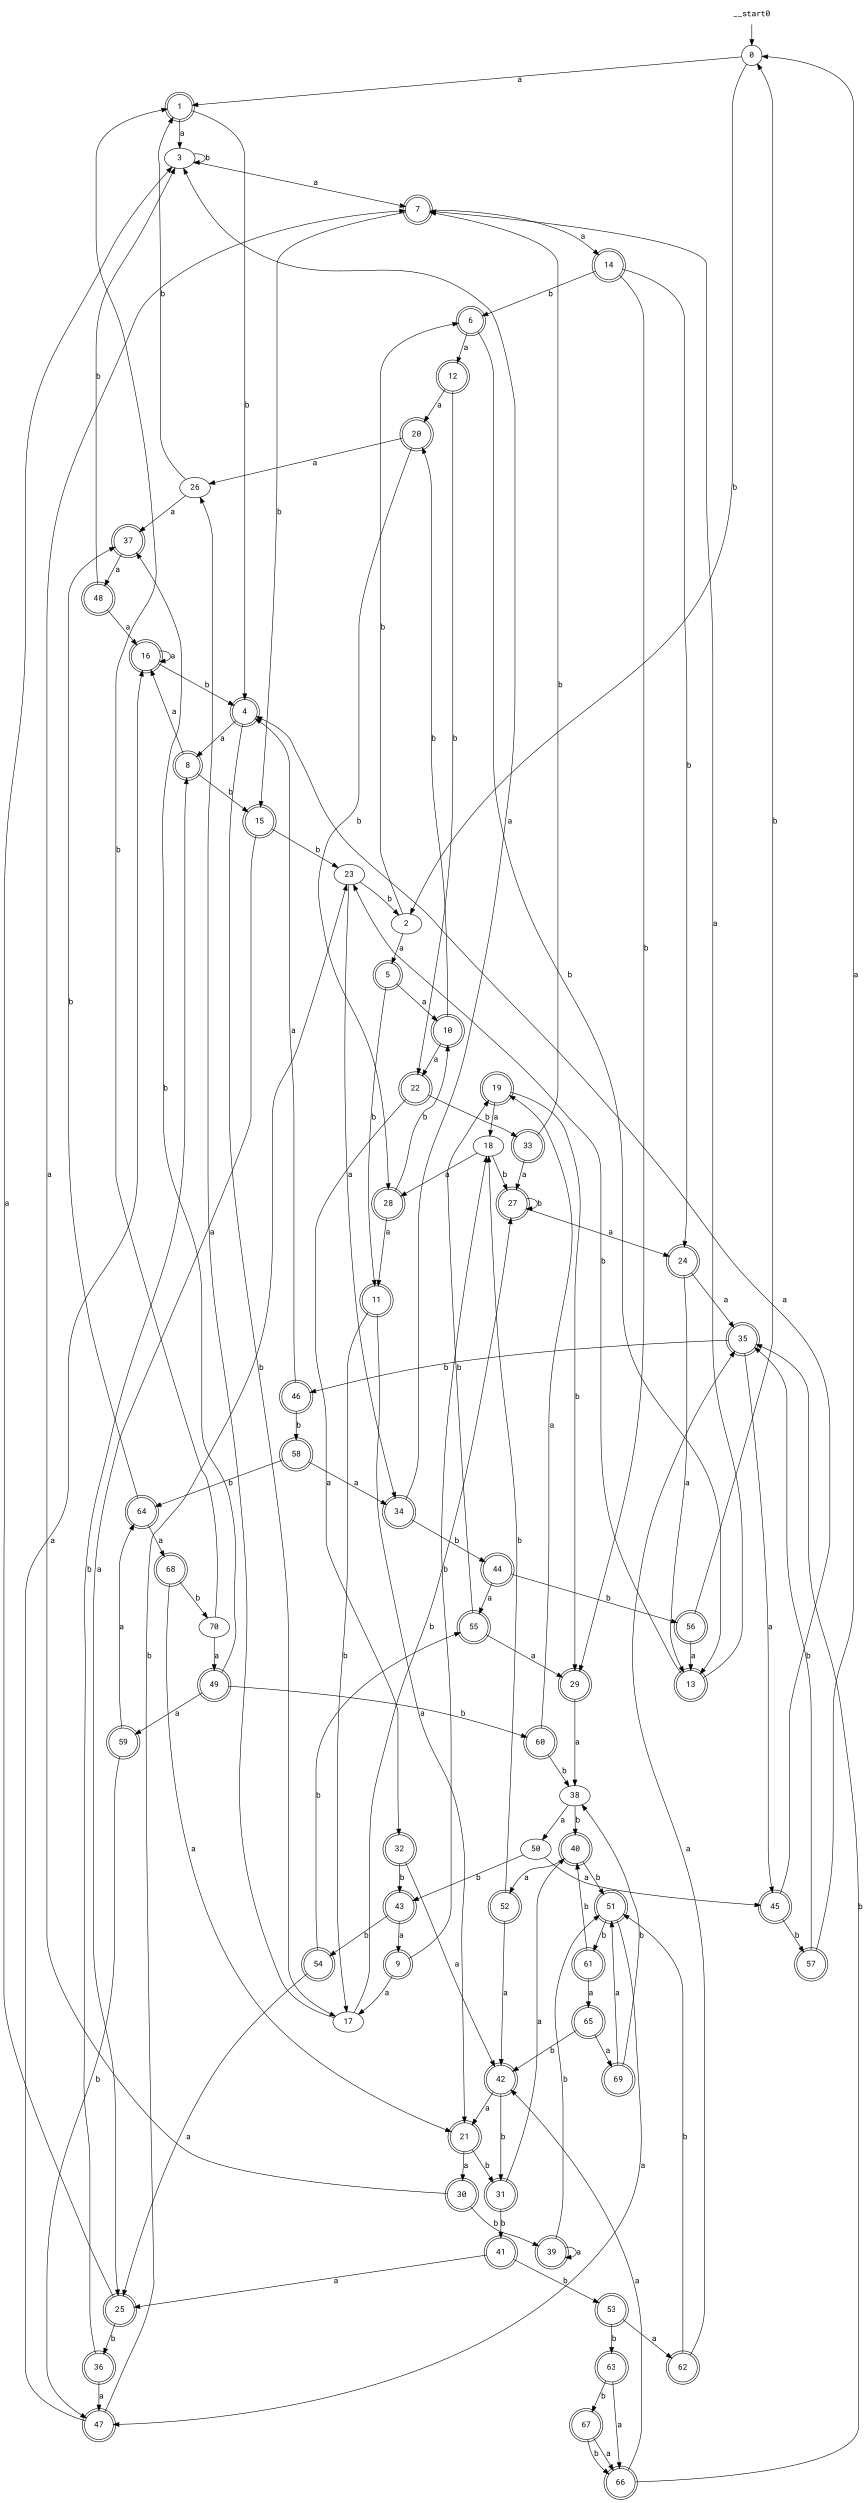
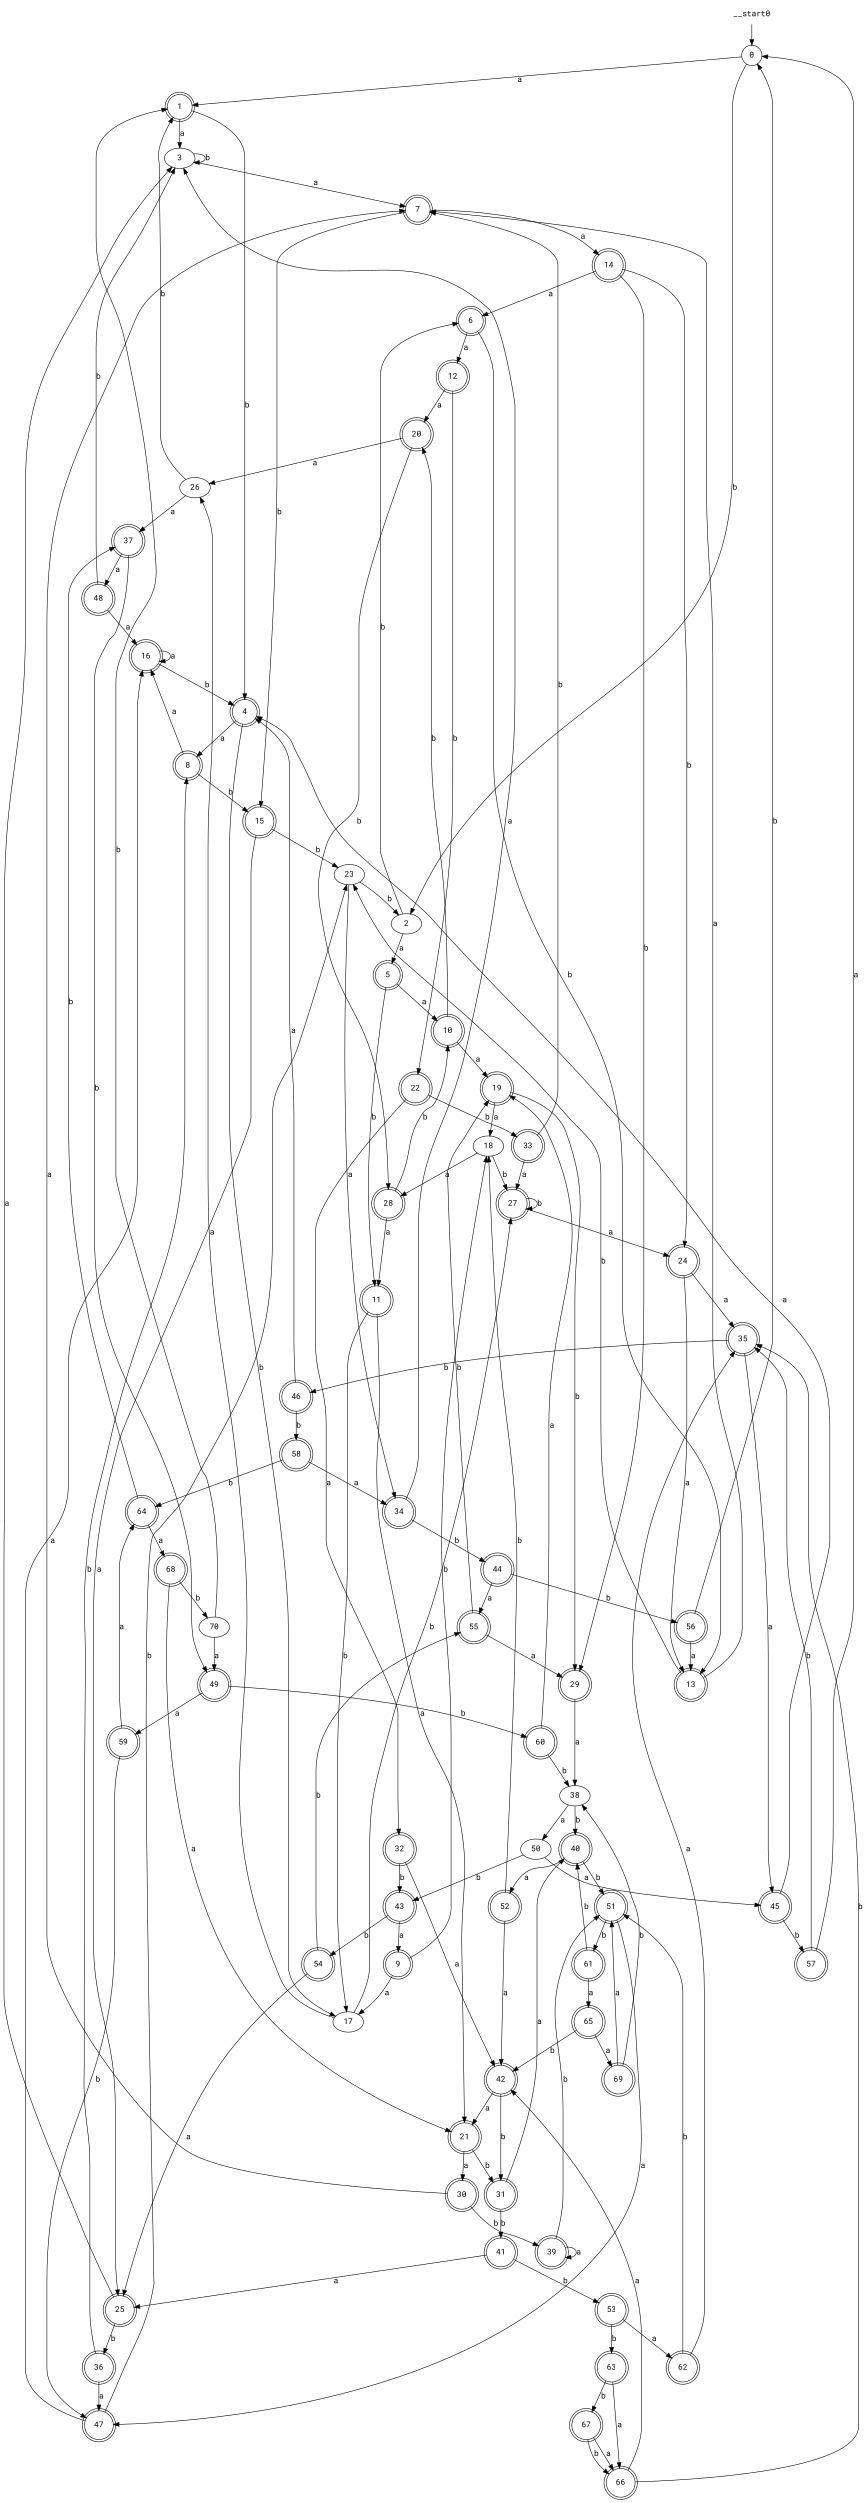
edge "14" -> "6": label "b" -> "a"
edge "10" -> "22": now "10" -> "19"
edge "49" -> "37": reversed
